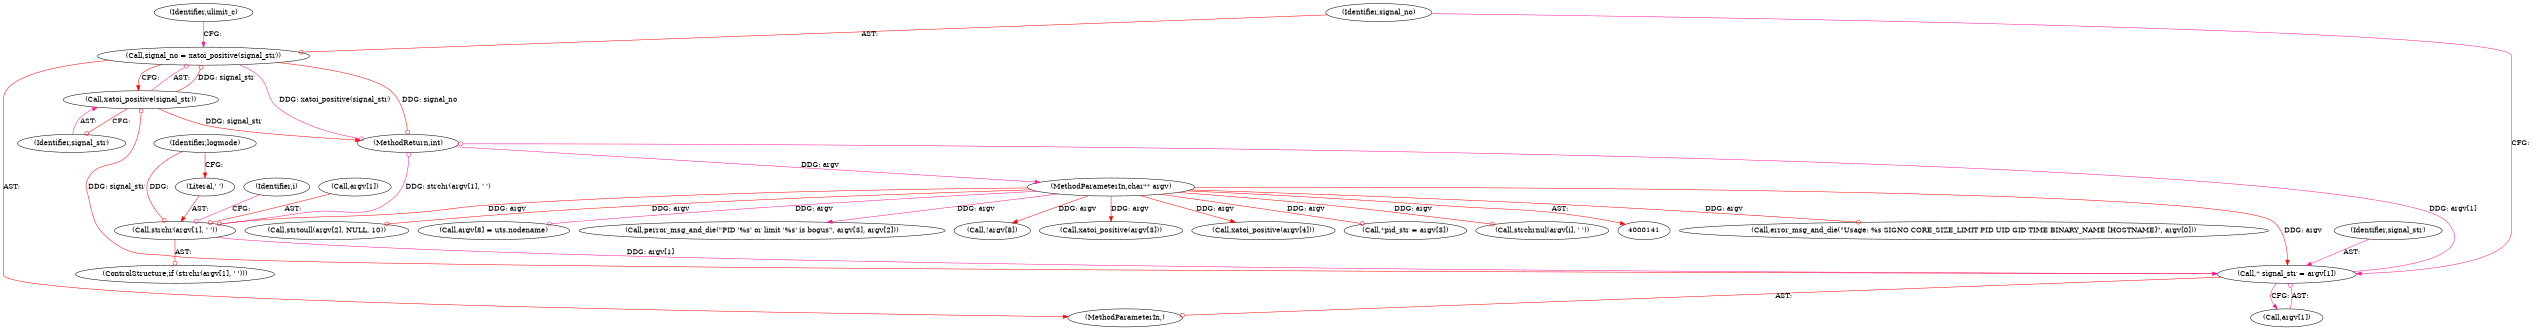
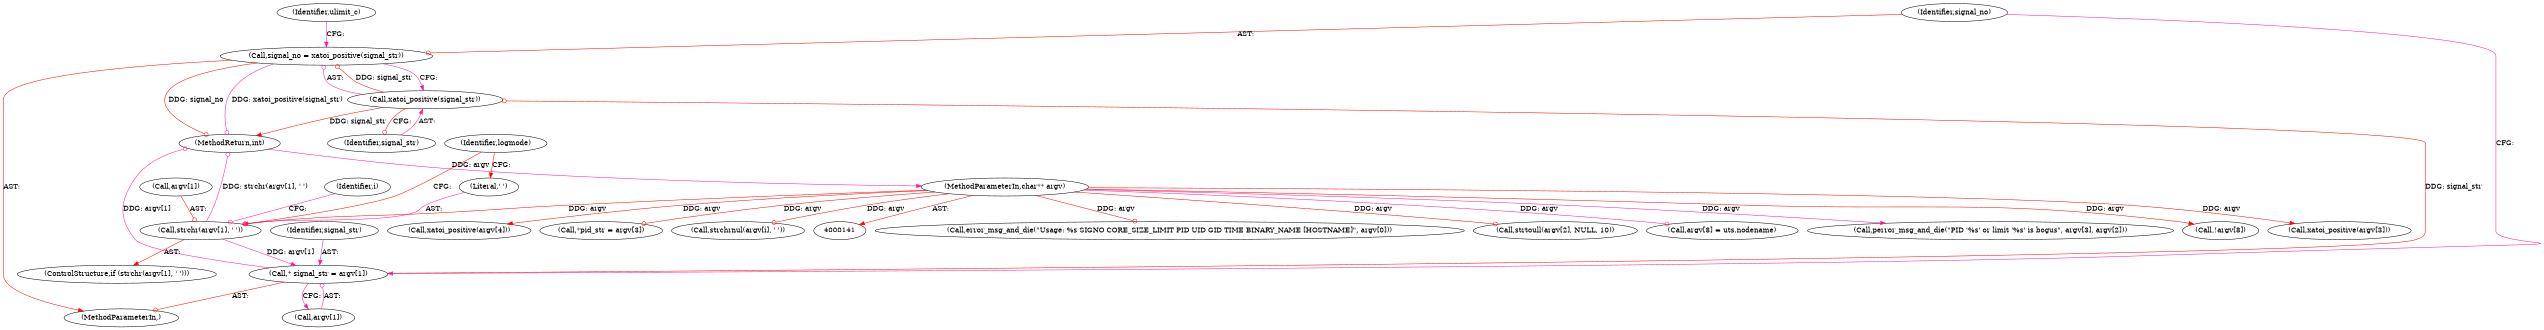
edge "(Call,signal_no = xatoi_positive(signal_str))" -> "(Call,xatoi_positive(signal_str))": color red -> deeppink
edge "(Identifier,logmode)" -> "(Call,strchr(argv[1], ' '))": label "DDG: " -> "CFG: "
edge "(MethodParameterIn,char** argv)" -> "(Call,* signal_str = argv[1])": removed, label "DDG: argv"
edge "(Literal,' ')" -> "(Call,strchr(argv[1], ' '))": color red -> deeppink
edge "(Call,strchr(argv[1], ' '))" -> "(ControlStructure,if (strchr(argv[1], ' ')))": arrowhead odot -> normal
